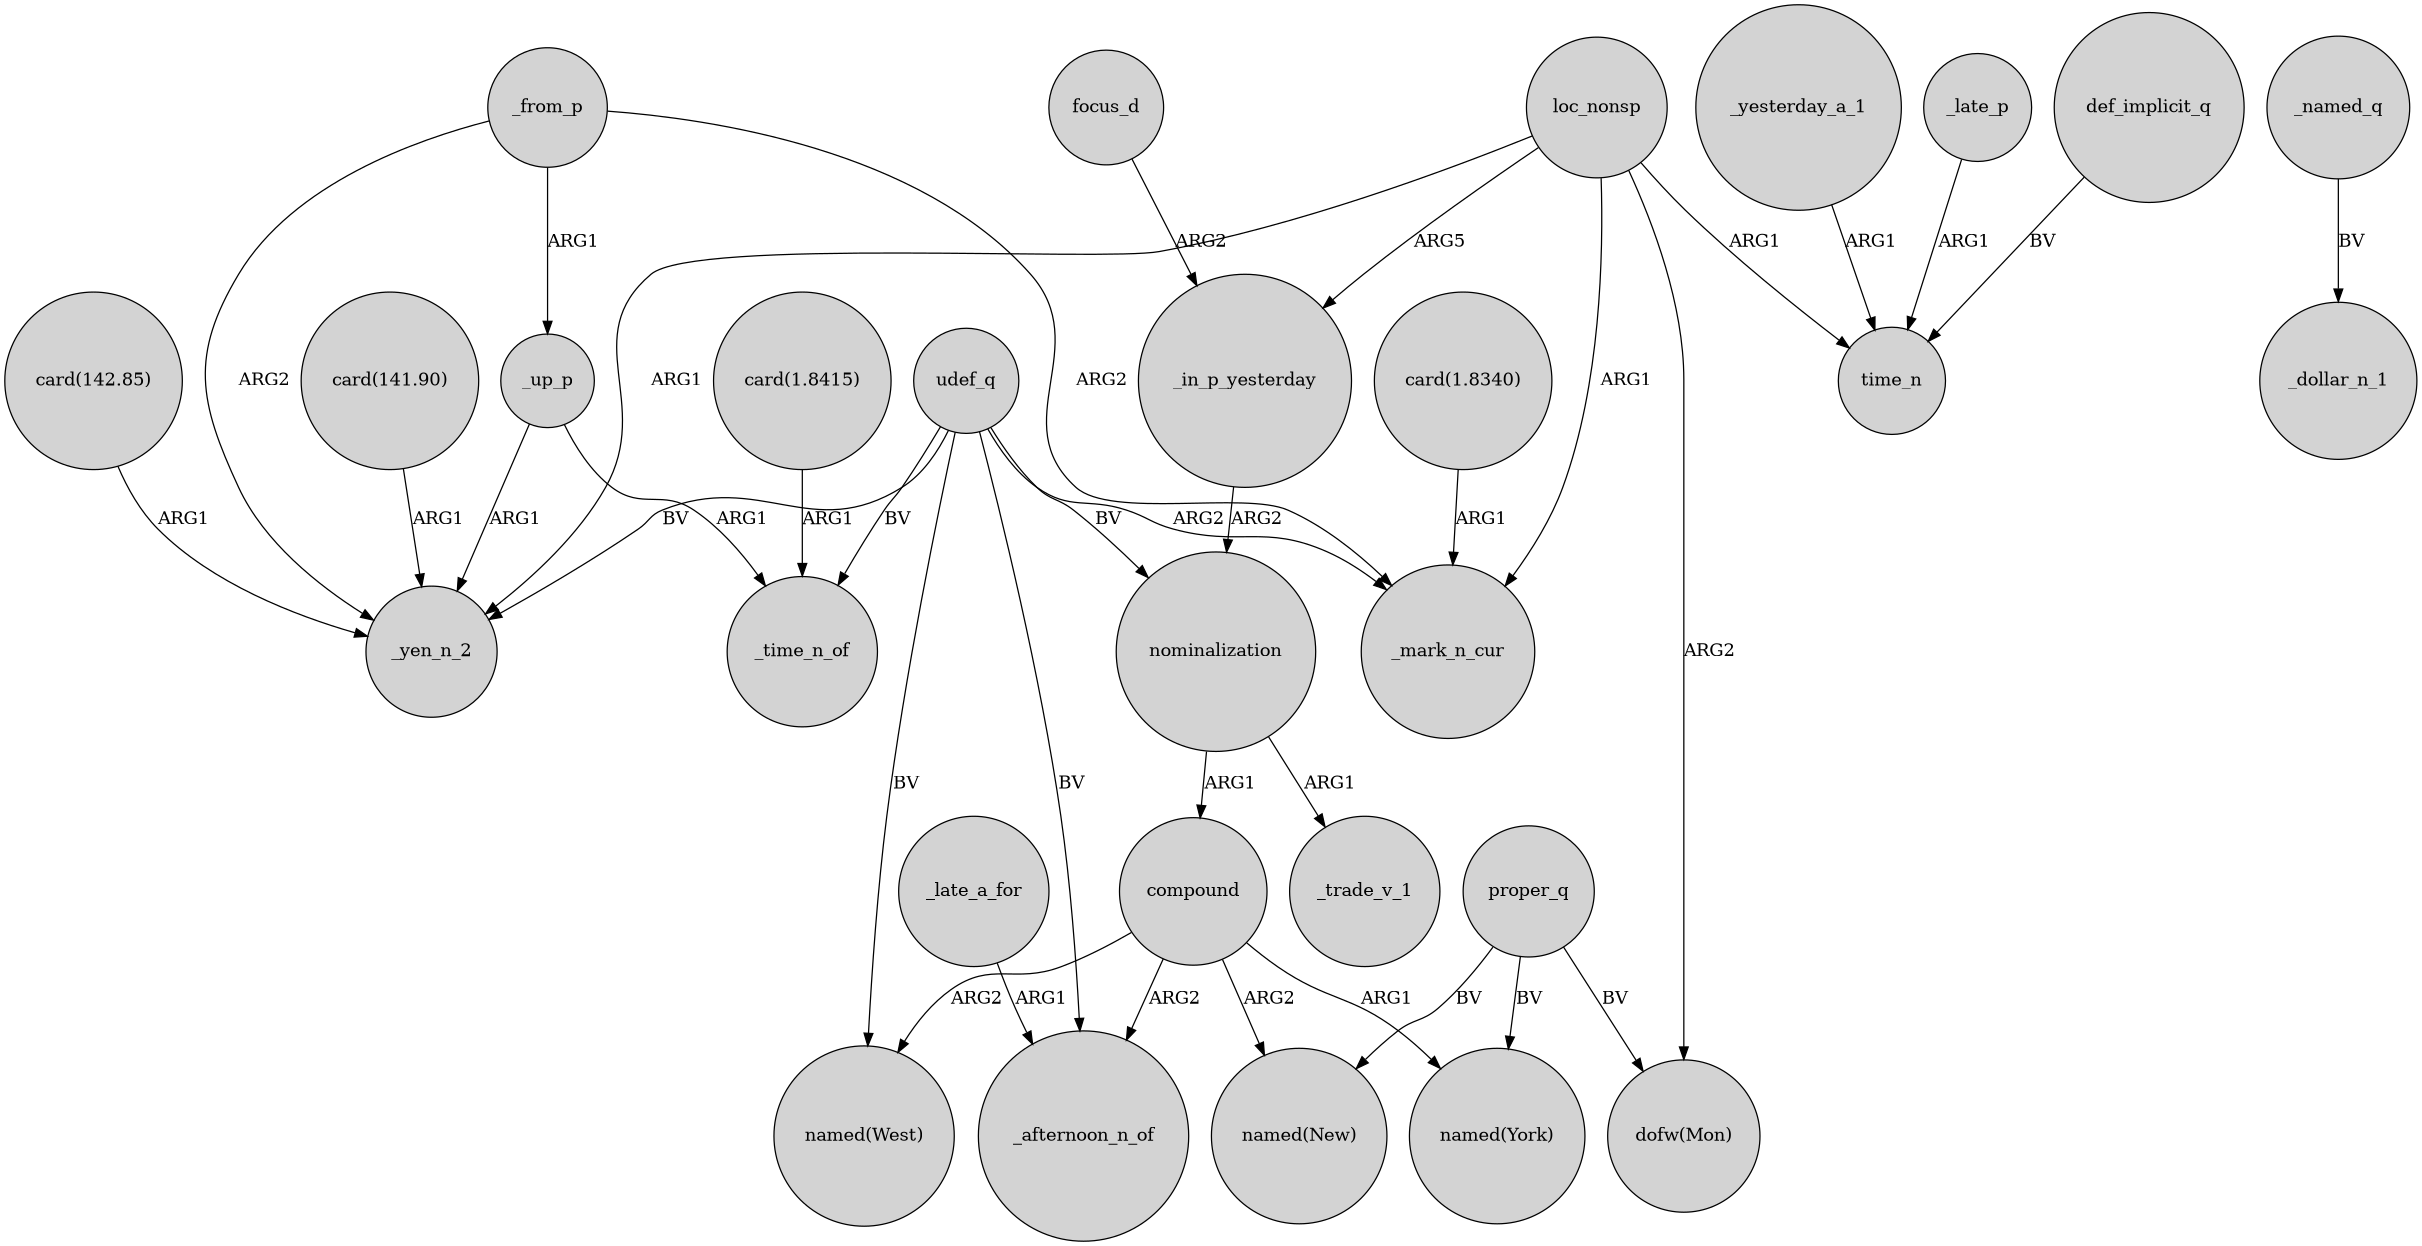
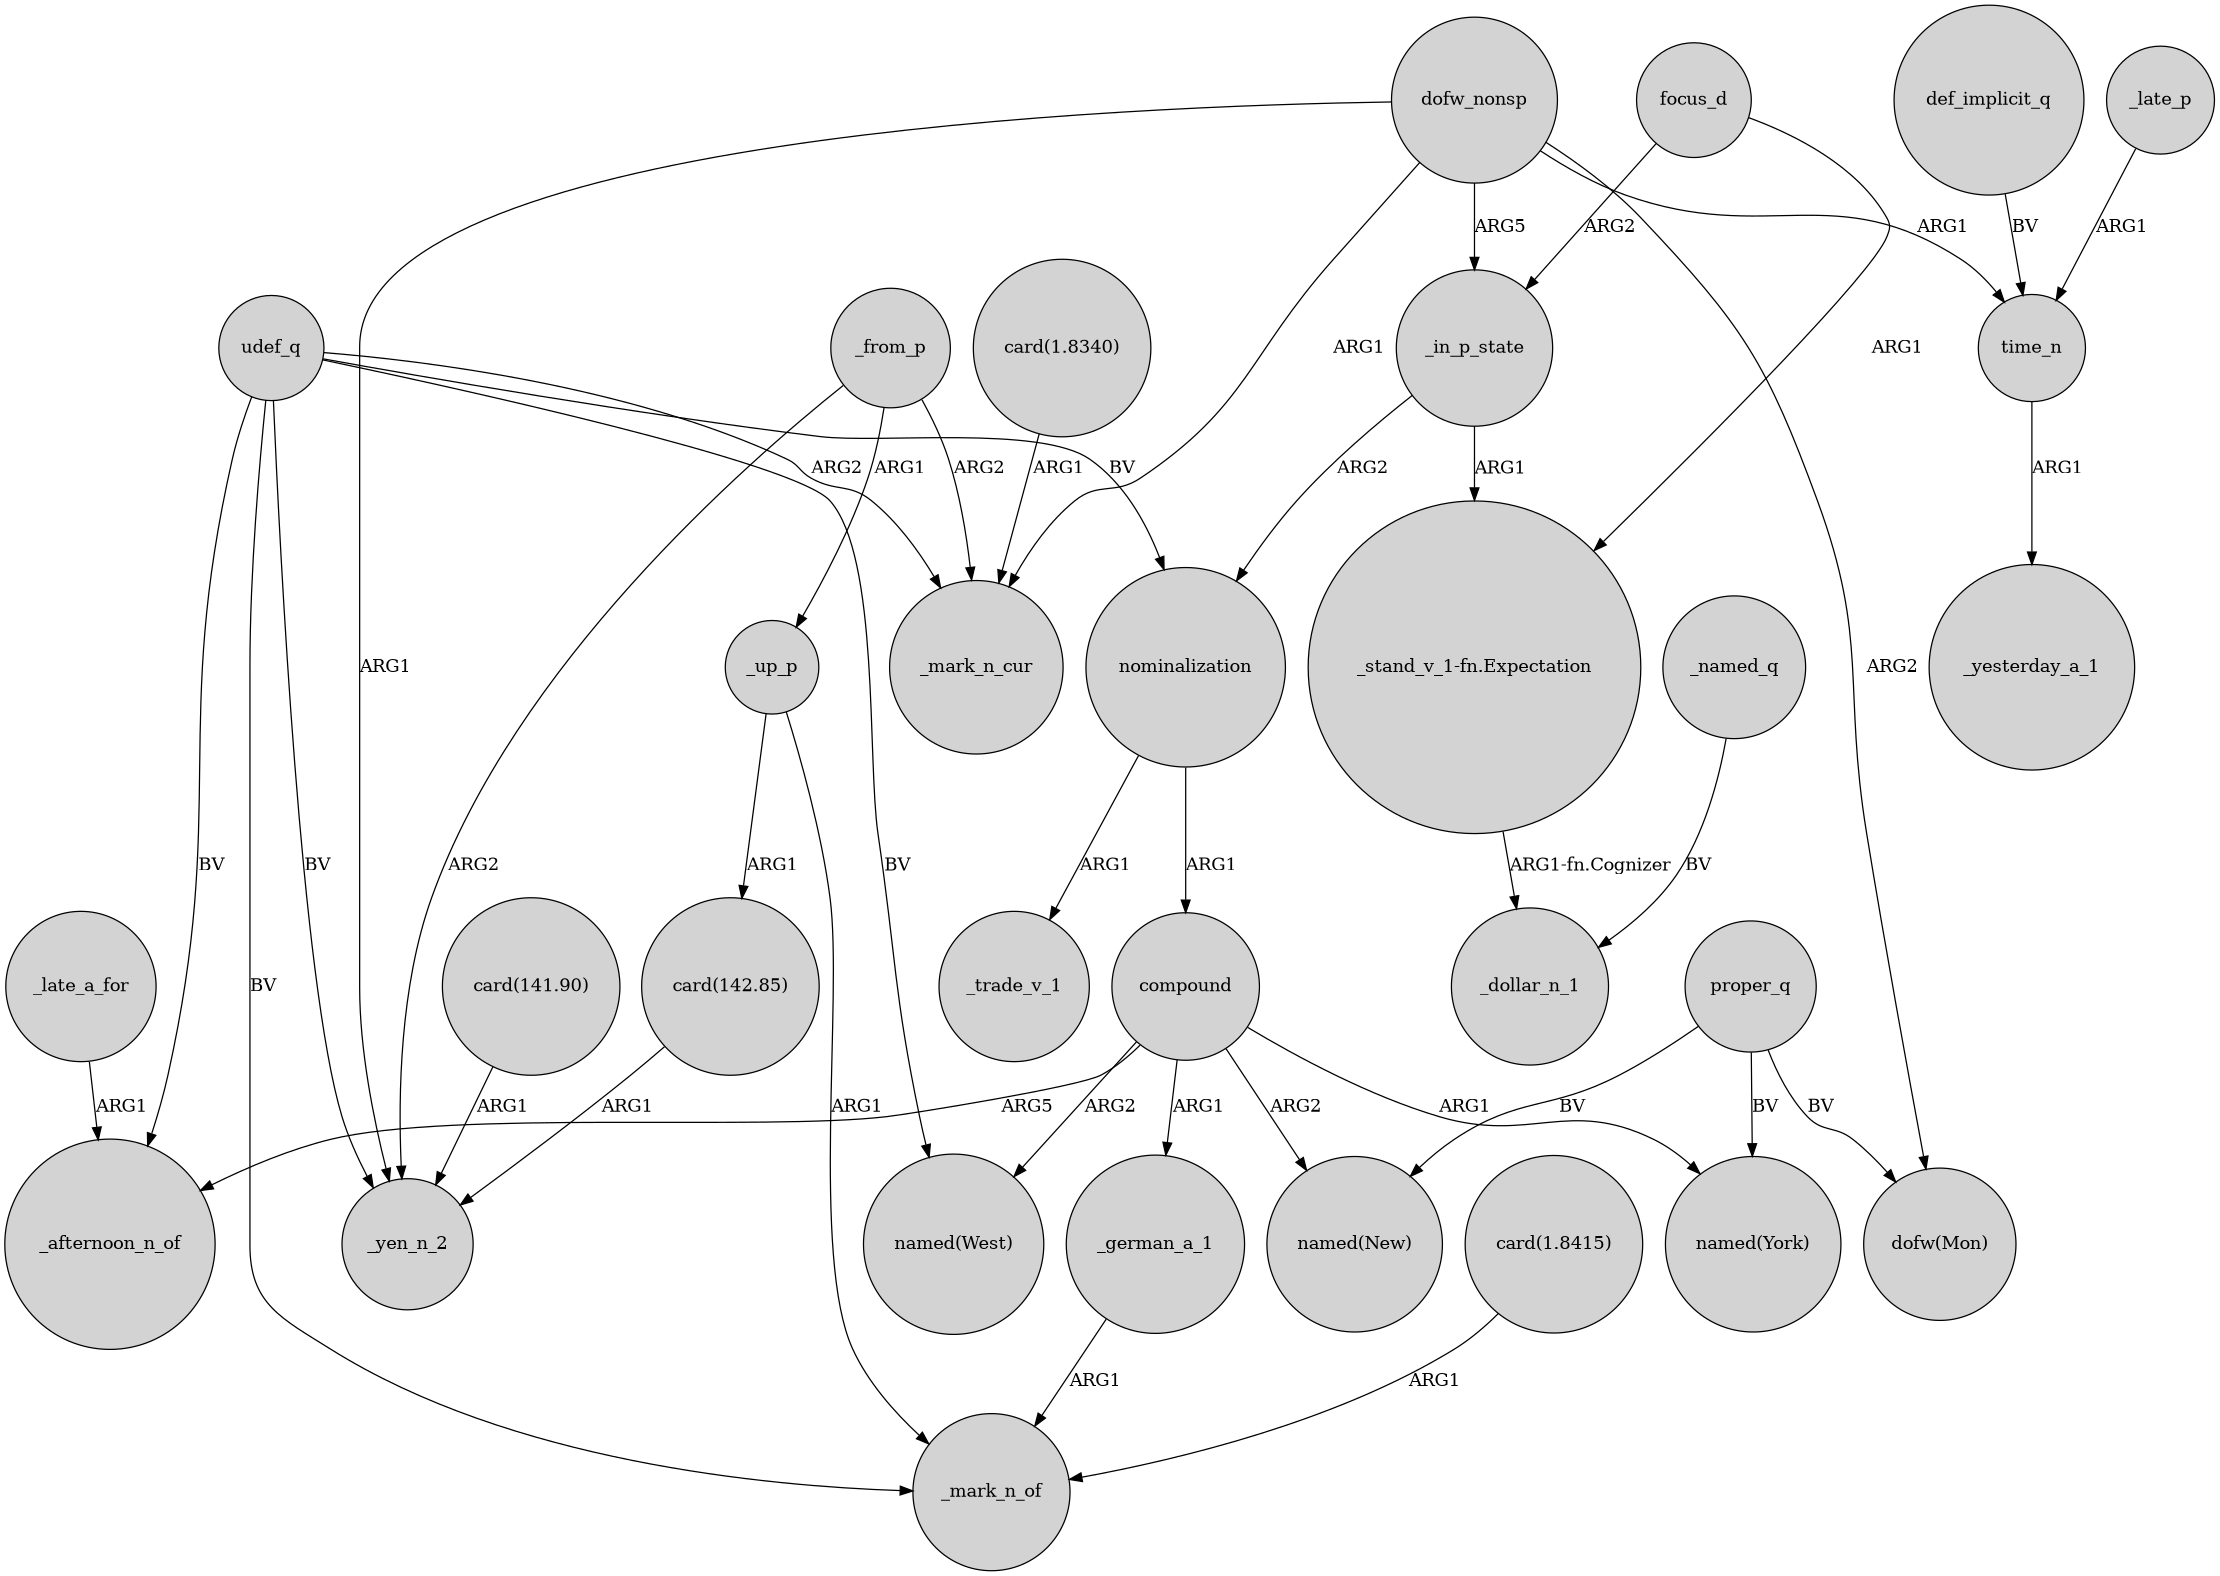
node "loc_nonsp": label "loc_nonsp" -> "dofw_nonsp"
edge "_yesterday_a_1" -> "time_n": reversed
node "_in_p_yesterday": label "_in_p_yesterday" -> "_in_p_state"
edge "_up_p" -> "_yen_n_2": now "_up_p" -> "card(142.85)"
node "_time_n_of": label "_time_n_of" -> "_mark_n_of"
node "_stand_v_1-fn.Expectation": added
edge "compound" -> "_afternoon_n_of": label "ARG2" -> "ARG5"
node "_german_a_1": added
